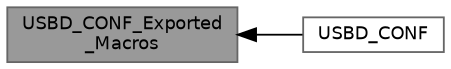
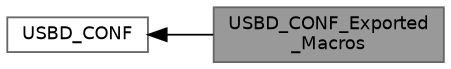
edge "USBD_CONF" -> "USBD_CONF_Exported _Macros": reversed
